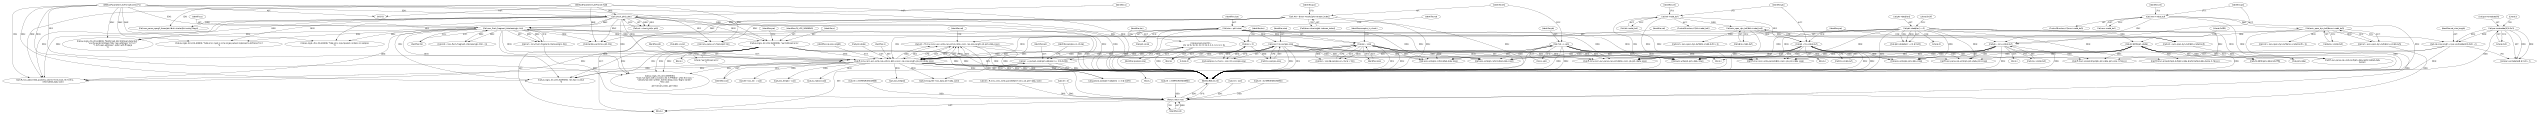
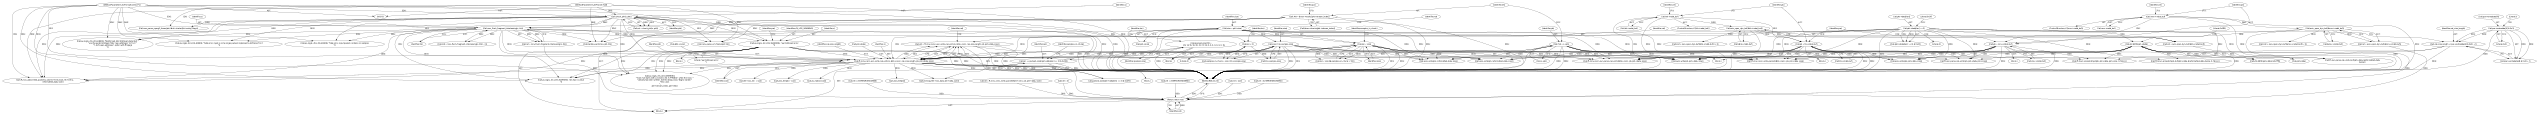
node "(Identifier,pkt)": added
edge "(Call,(par->extradata[4] & 0x3) + 1)" -> "(Call,nal_size_length = (par->extradata[4] & 0x3) + 1)": added, label "AST:"
